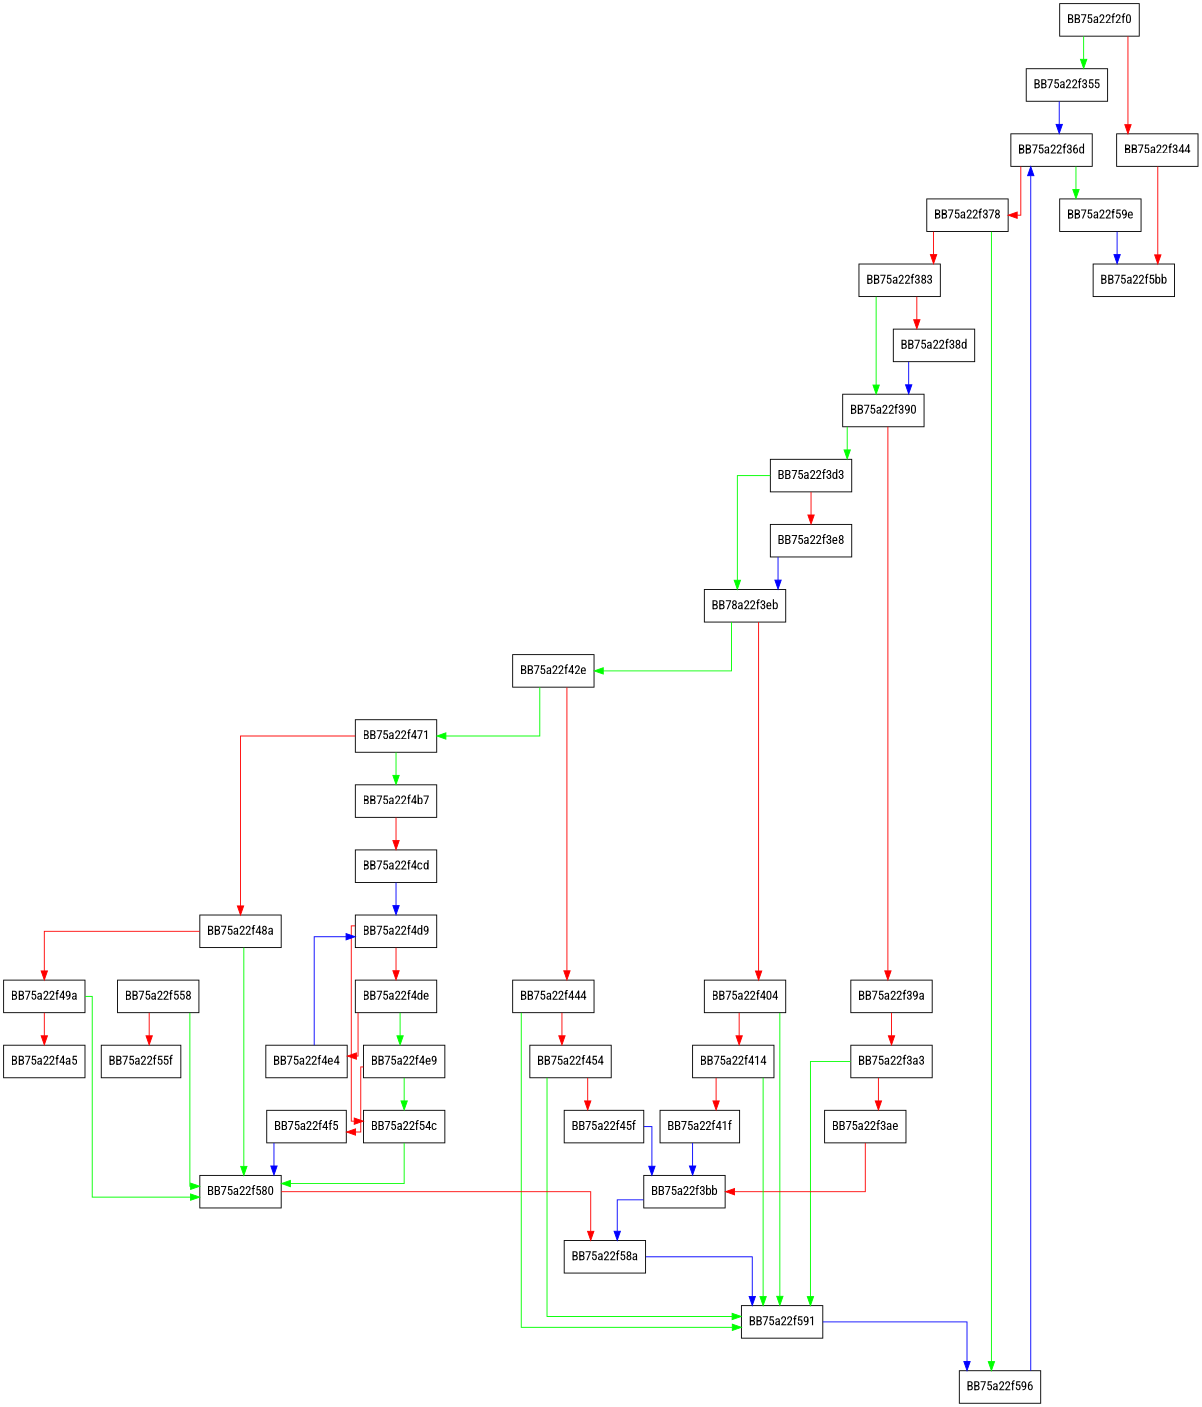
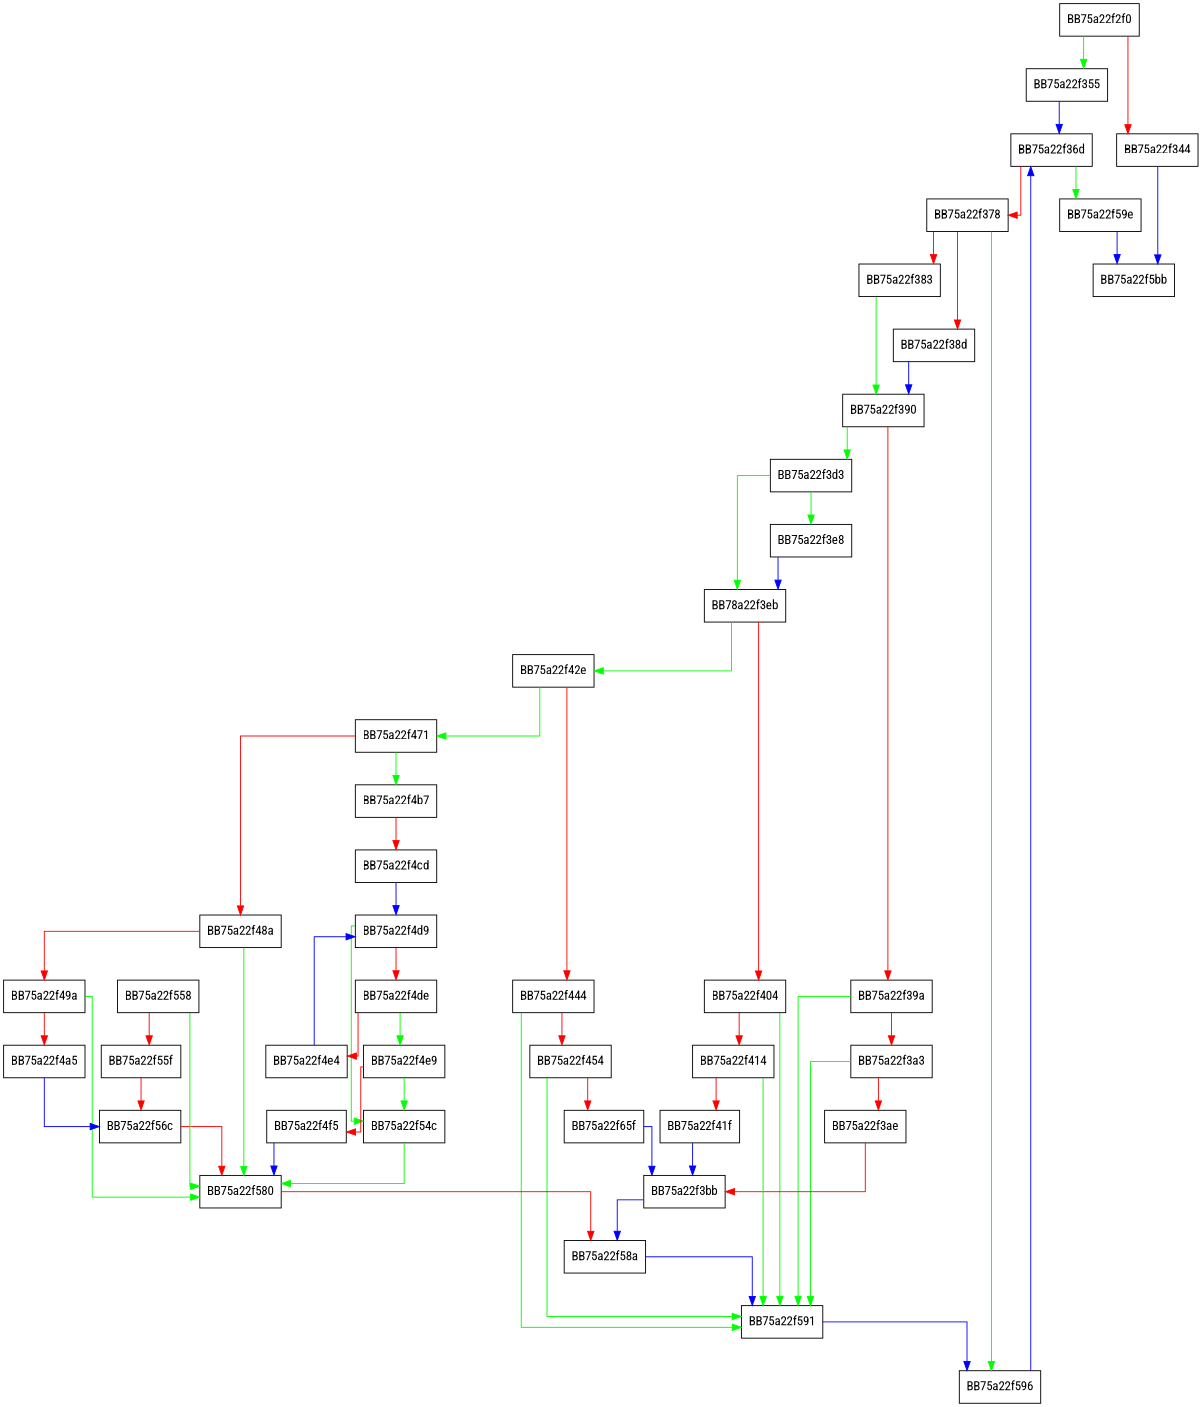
edge "BB75a22f344" -> "BB75a22f5bb": color red -> blue
edge "BB75a22f383" -> "BB75a22f38d": now "BB75a22f378" -> "BB75a22f38d"
edge "BB75a22f3d3" -> "BB75a22f3e8": color red -> green
edge "BB75a22f4d9" -> "BB75a22f54c": color red -> green
edge "BB75a22f39a" -> "BB75a22f591": added
node "BB75a22f56c": added
node "BB75a22f45f": label "BB75a22f45f" -> "BB75a22f65f"
